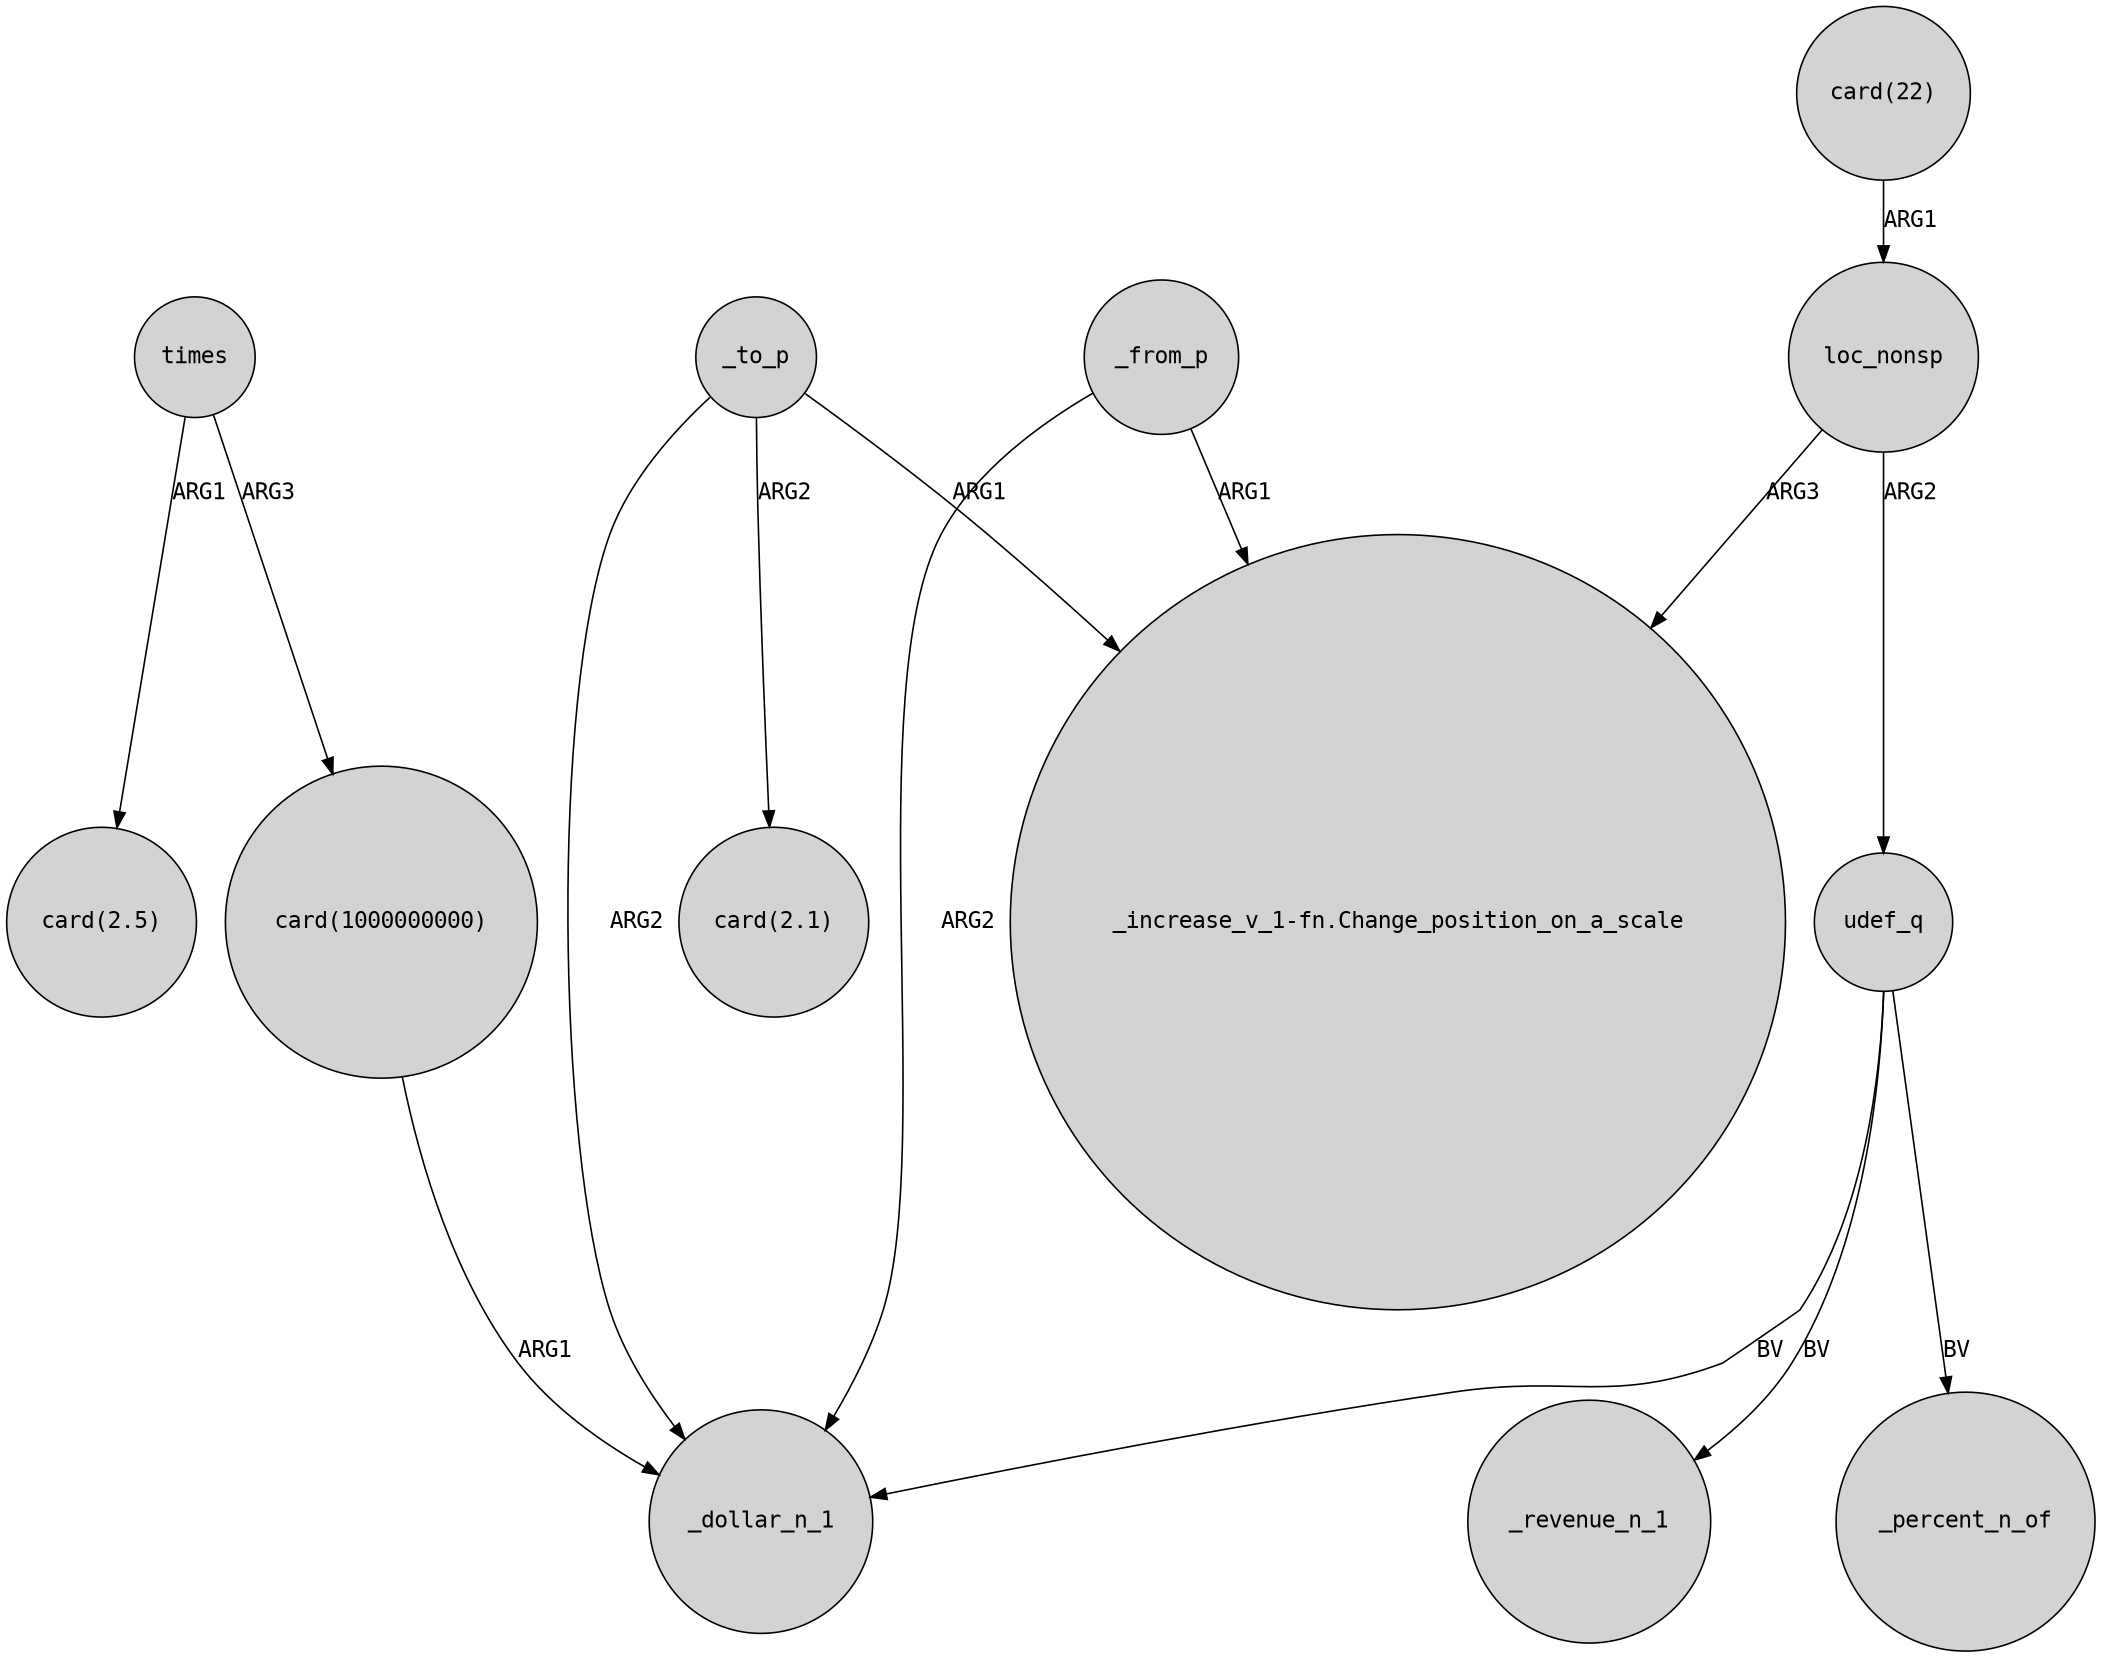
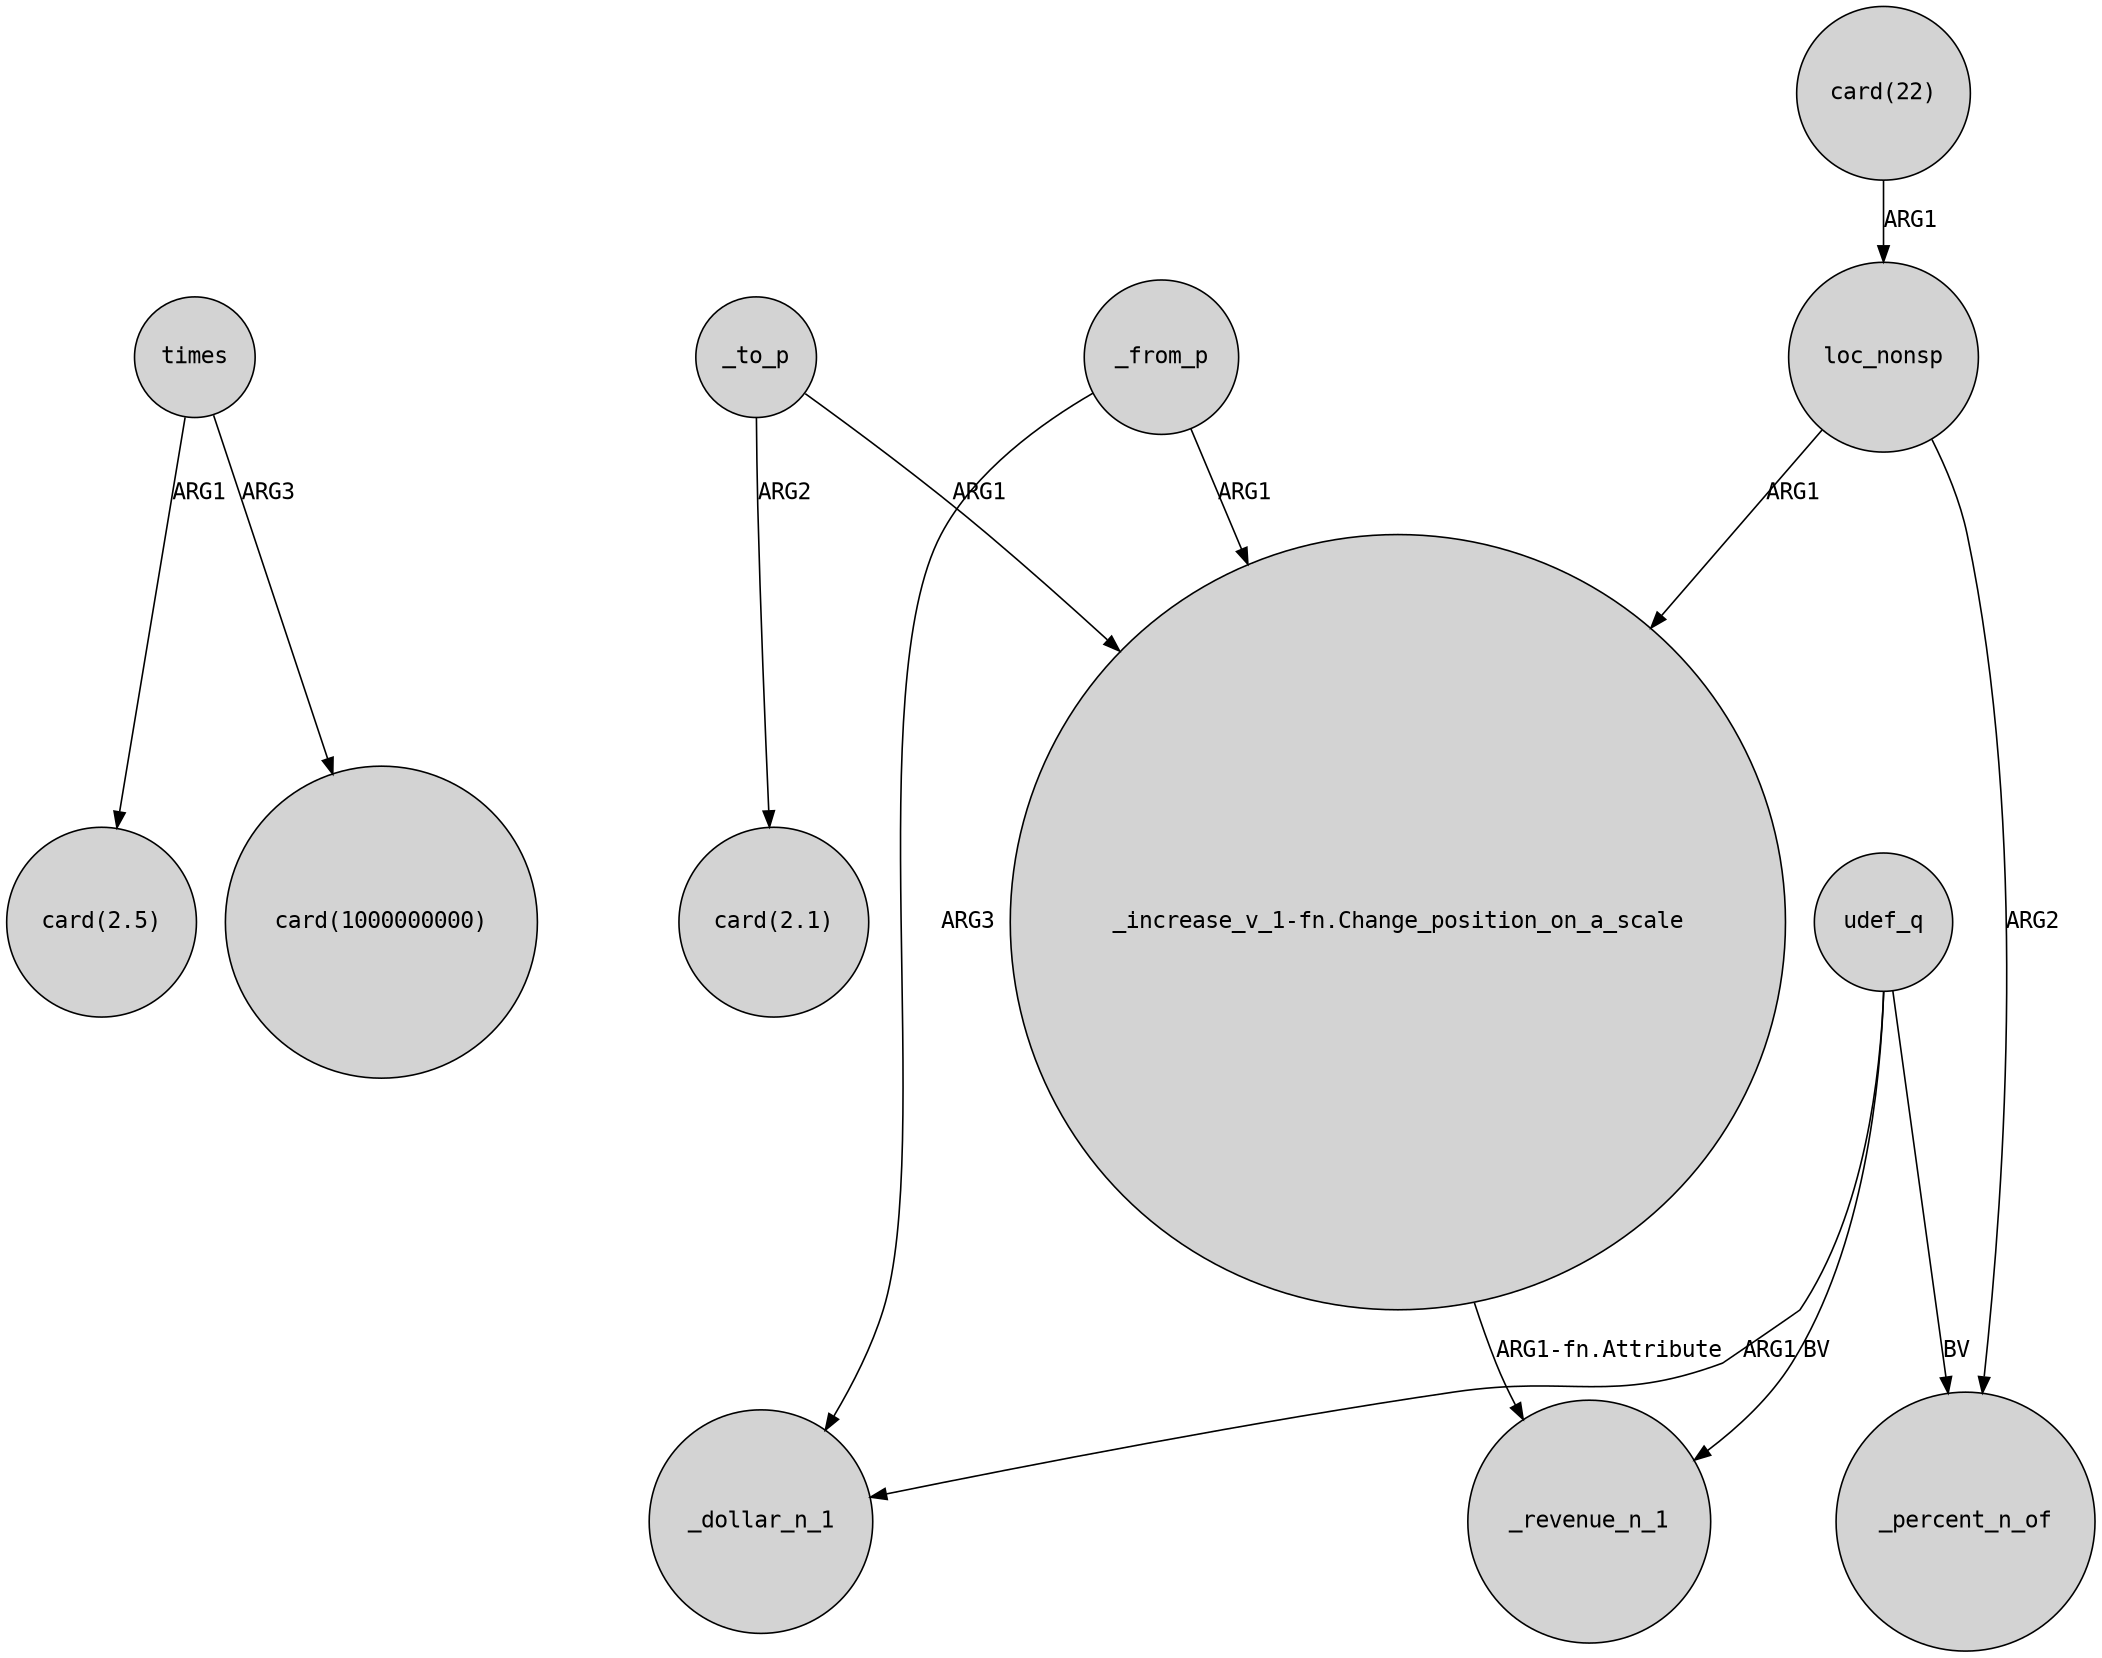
edge "loc_nonsp" -> "_increase_v_1-fn.Change_position_on_a_scale": label "ARG3" -> "ARG1"
edge "loc_nonsp" -> "udef_q": now "loc_nonsp" -> "_percent_n_of"
edge "_to_p" -> "_dollar_n_1": removed, label "ARG2"
edge "_from_p" -> "_dollar_n_1": label "ARG2" -> "ARG3"
edge "card(1000000000)" -> "_dollar_n_1": removed, label "ARG1"
edge "udef_q" -> "_dollar_n_1": label "BV" -> "ARG1"
edge "_increase_v_1-fn.Change_position_on_a_scale" -> "_revenue_n_1": added, label "ARG1-fn.Attribute"
